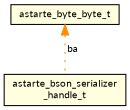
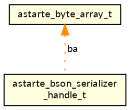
node "astarte_byte_byte_t": label "astarte_byte_byte_t" -> "astarte_byte_array_t"
